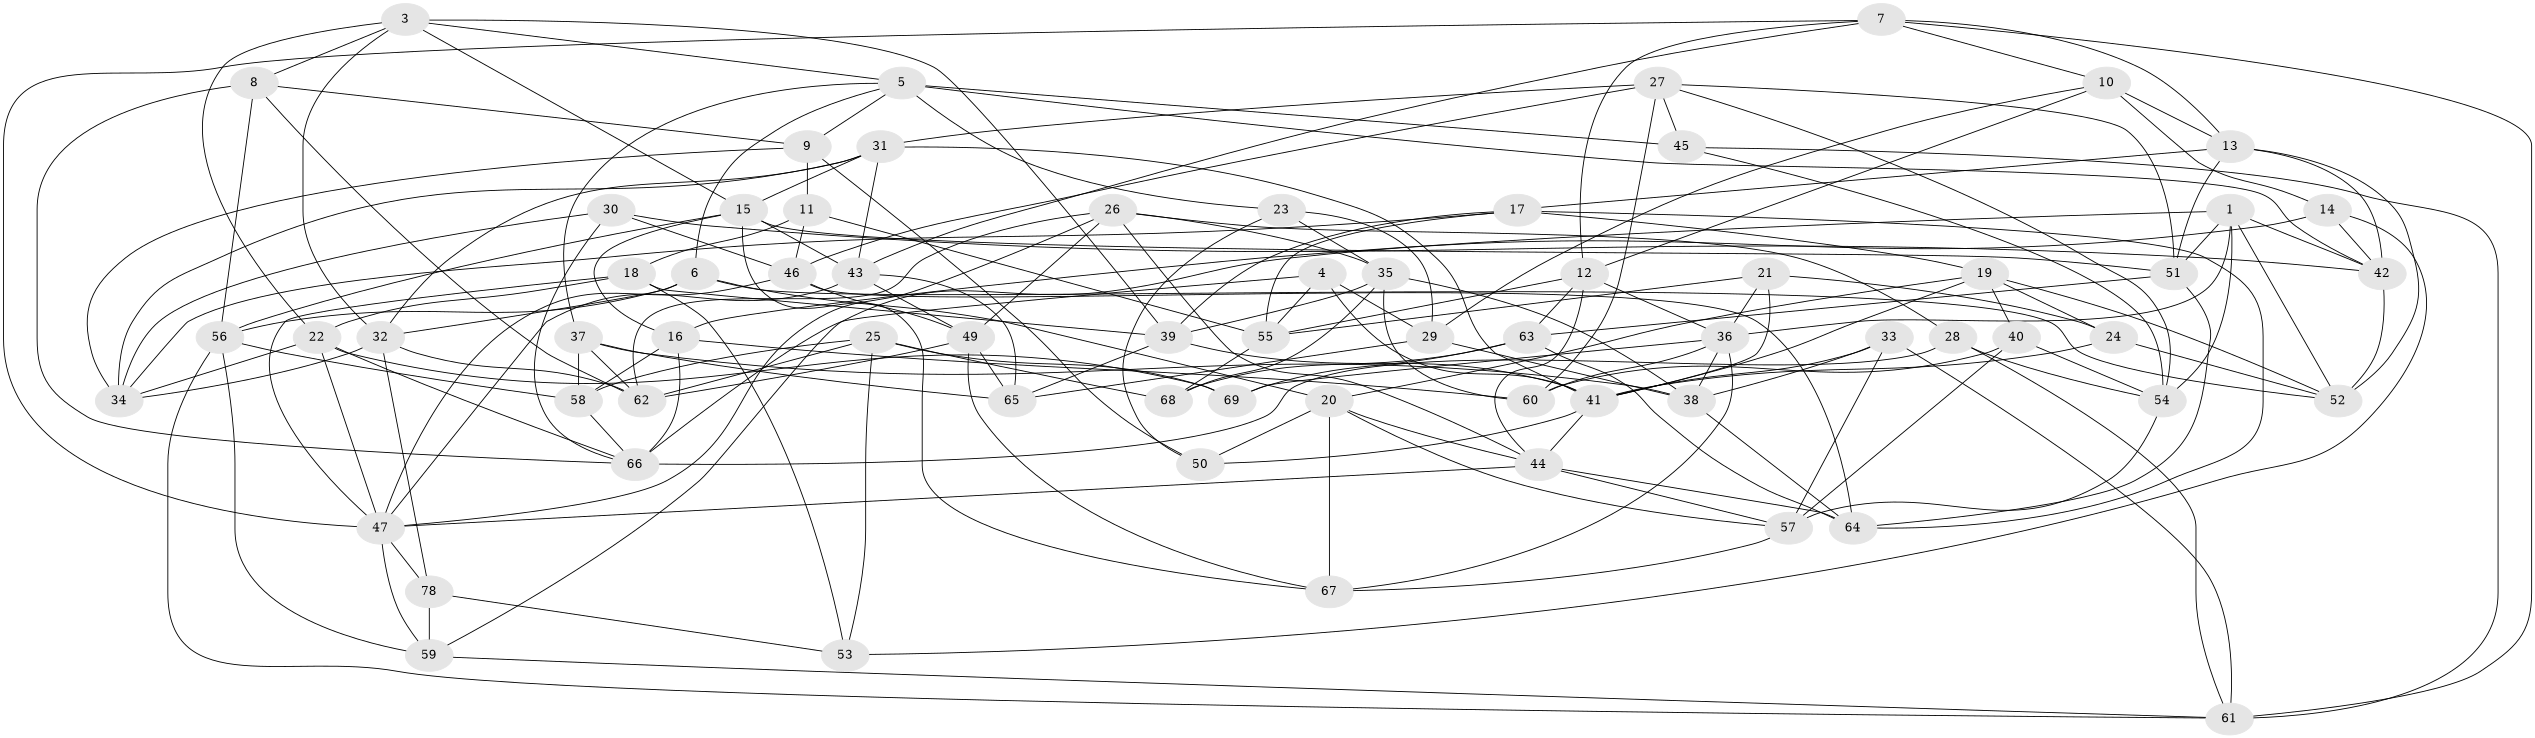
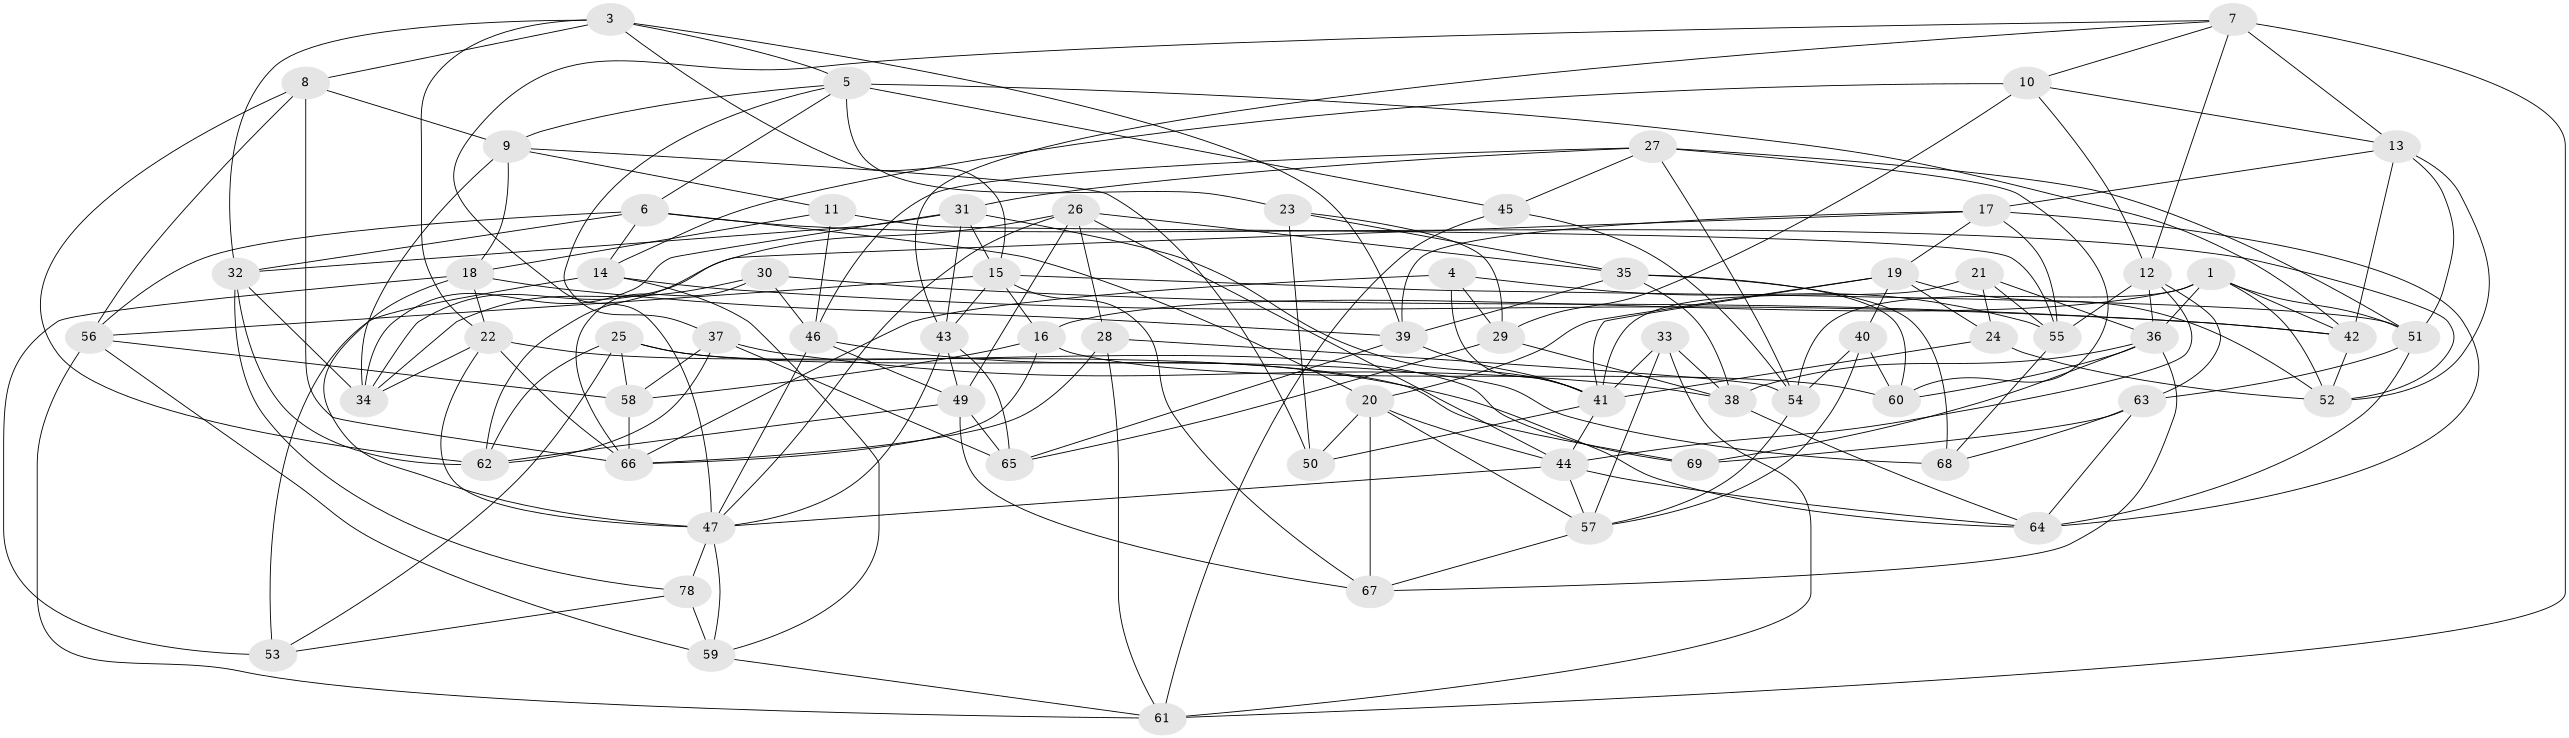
edge "9" -- "18": added
edge "6" -- "14": added
